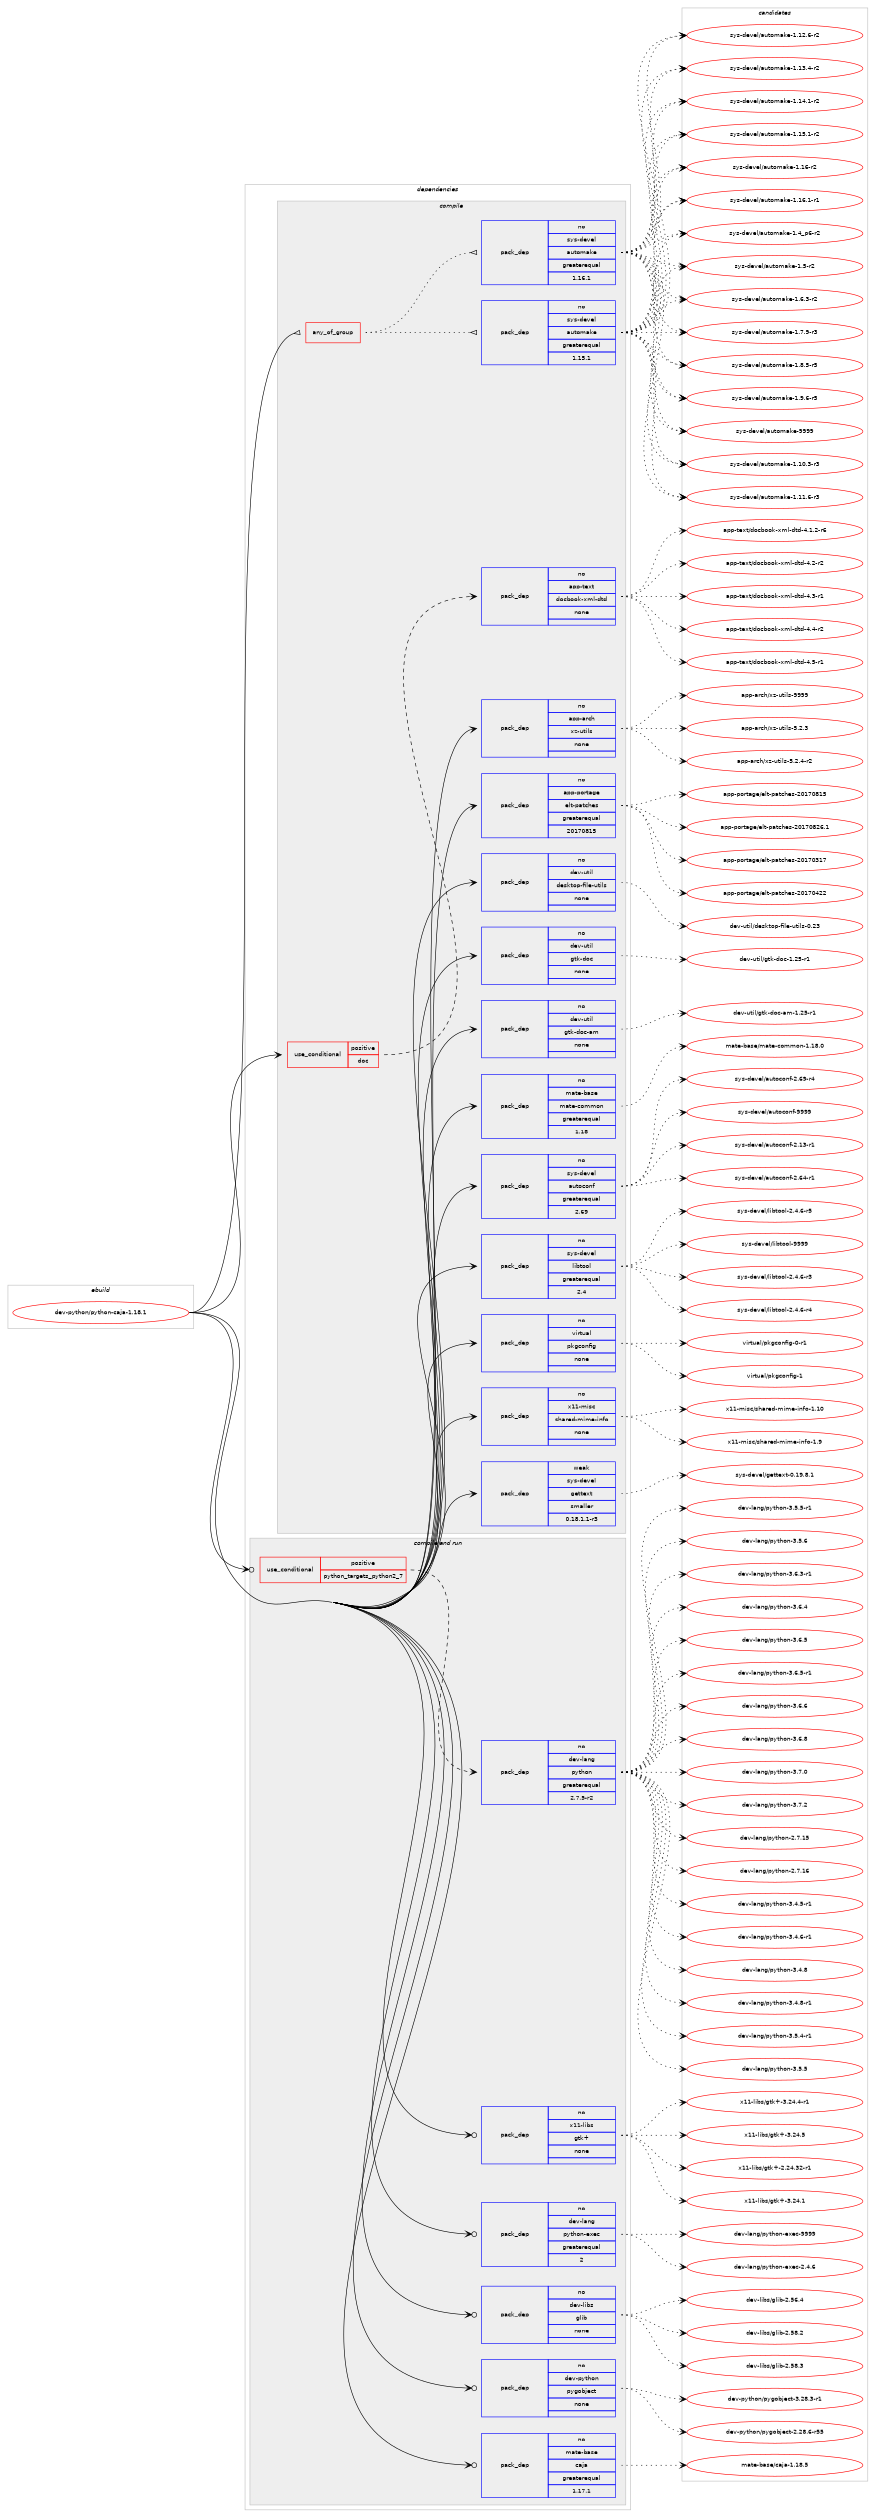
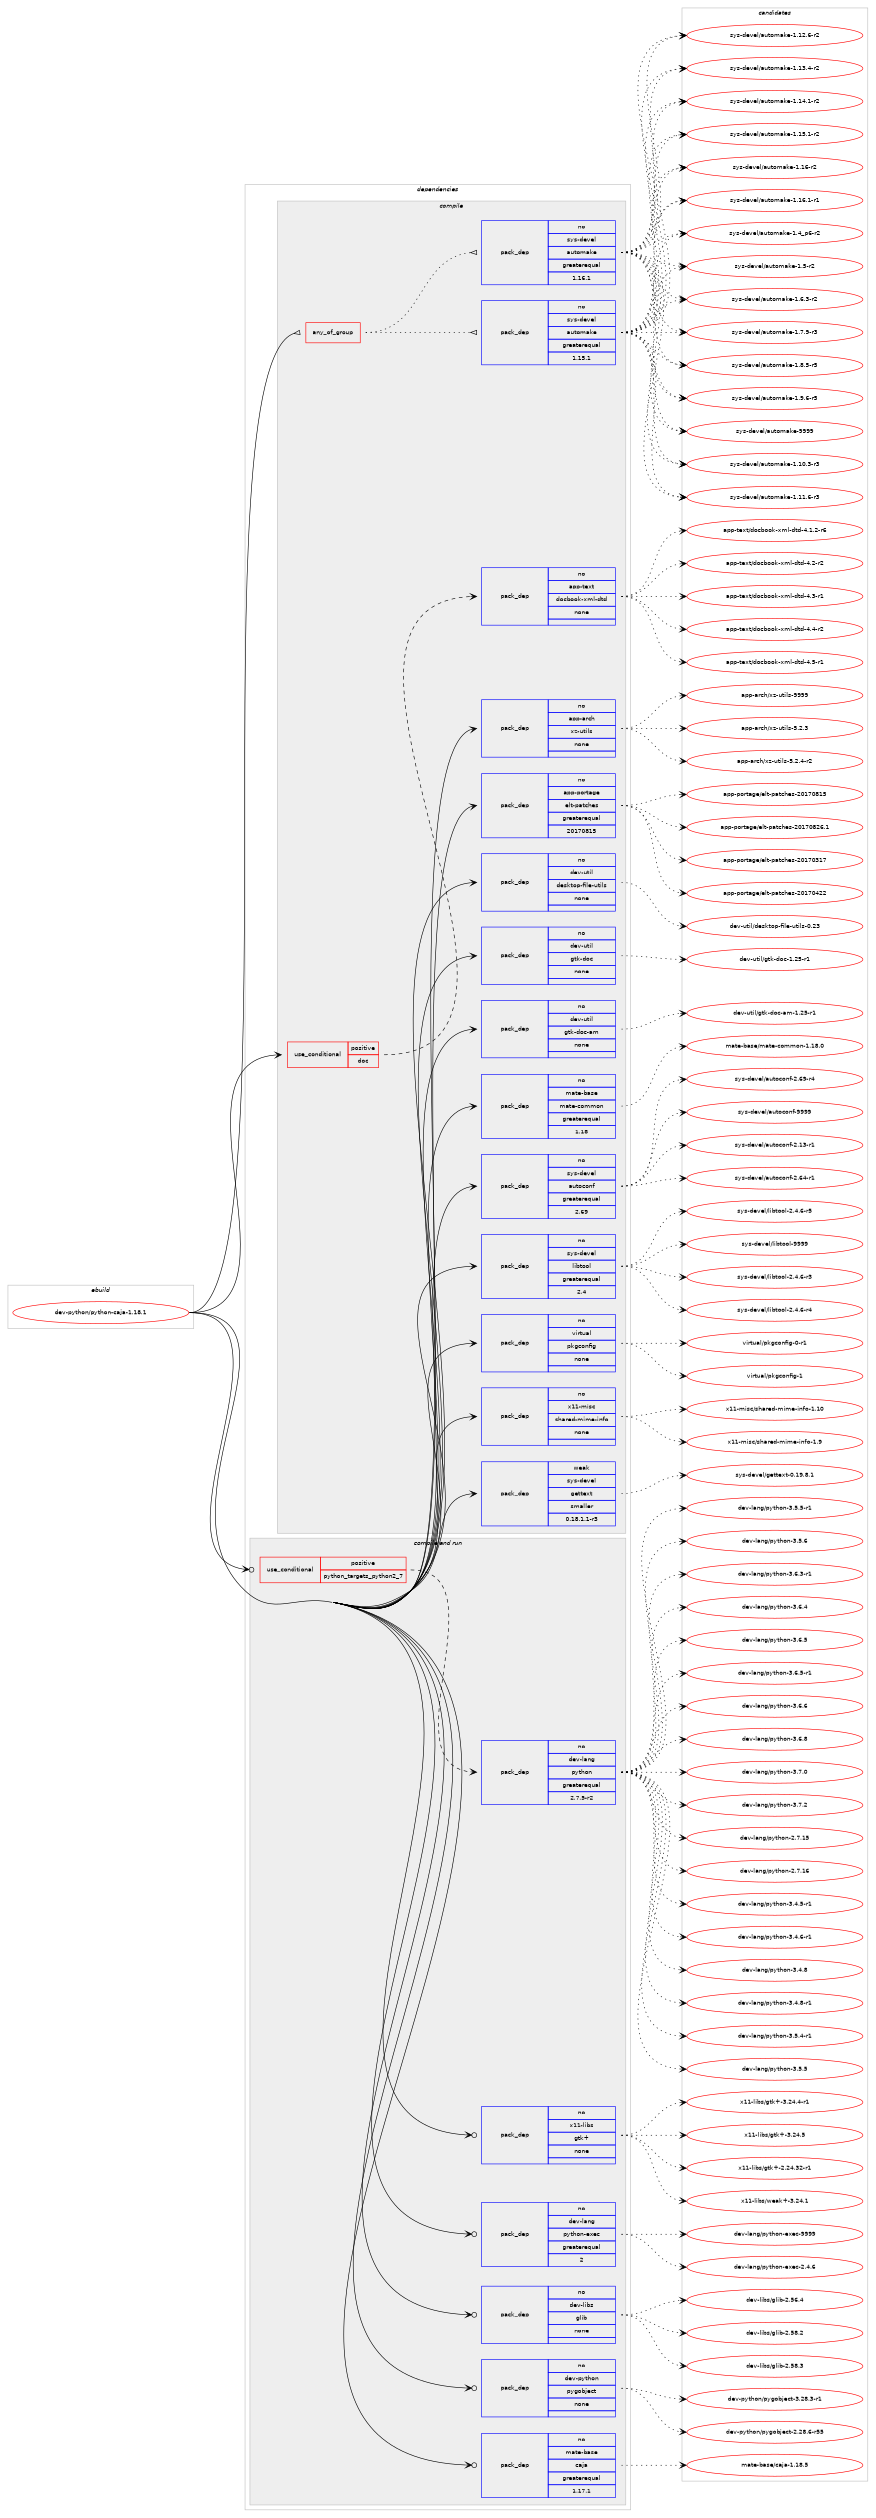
node "x11-libs/gtk+-3.24.1": label "x11-libs/gtk+-3.24.1" -> "x11-libs/weak+-3.24.1"
